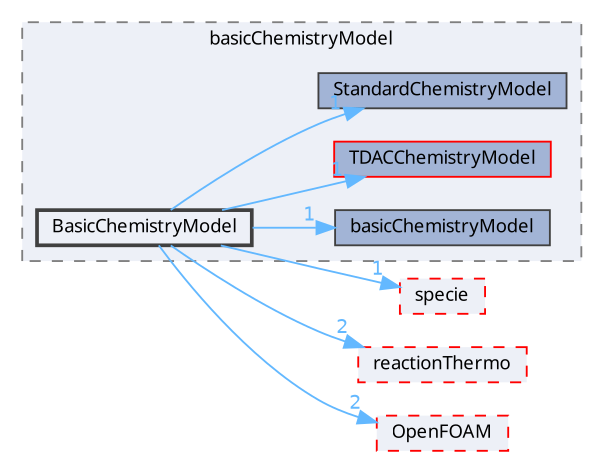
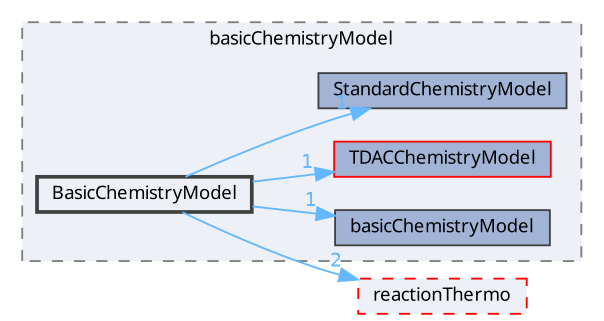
node "specie": removed
node "OpenFOAM": removed
